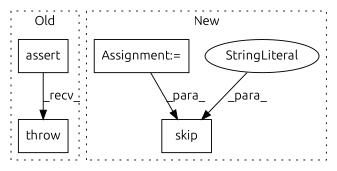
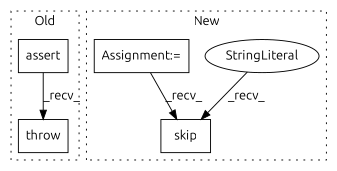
edge "Assignment:=" -> "skip": label "_para_" -> "_recv_"
edge "StringLiteral" -> "skip": label "_para_" -> "_recv_"
